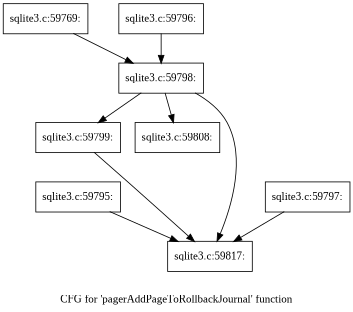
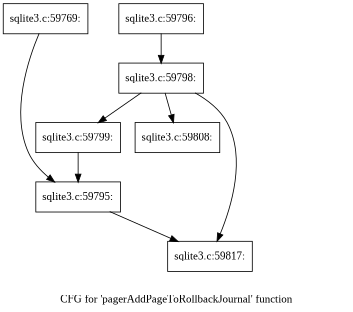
edge "sqlite3.c:59769:" -> "sqlite3.c:59798:": now "sqlite3.c:59769:" -> "sqlite3.c:59795:"
edge "sqlite3.c:59799:" -> "sqlite3.c:59817:": now "sqlite3.c:59799:" -> "sqlite3.c:59795:"
node "sqlite3.c:59797:": removed
